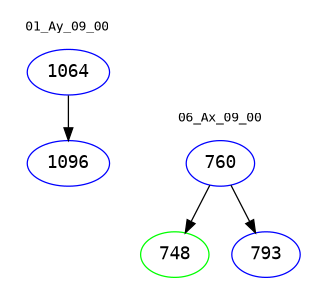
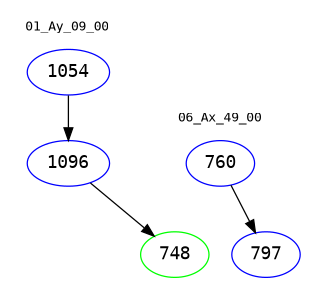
node "1064": label "1064" -> "1054"
cluster "06_Ax_09_00": label "06_Ax_09_00" -> "06_Ax_49_00"
edge "760" -> "748": now "1096" -> "748"
node "793": label "793" -> "797"
